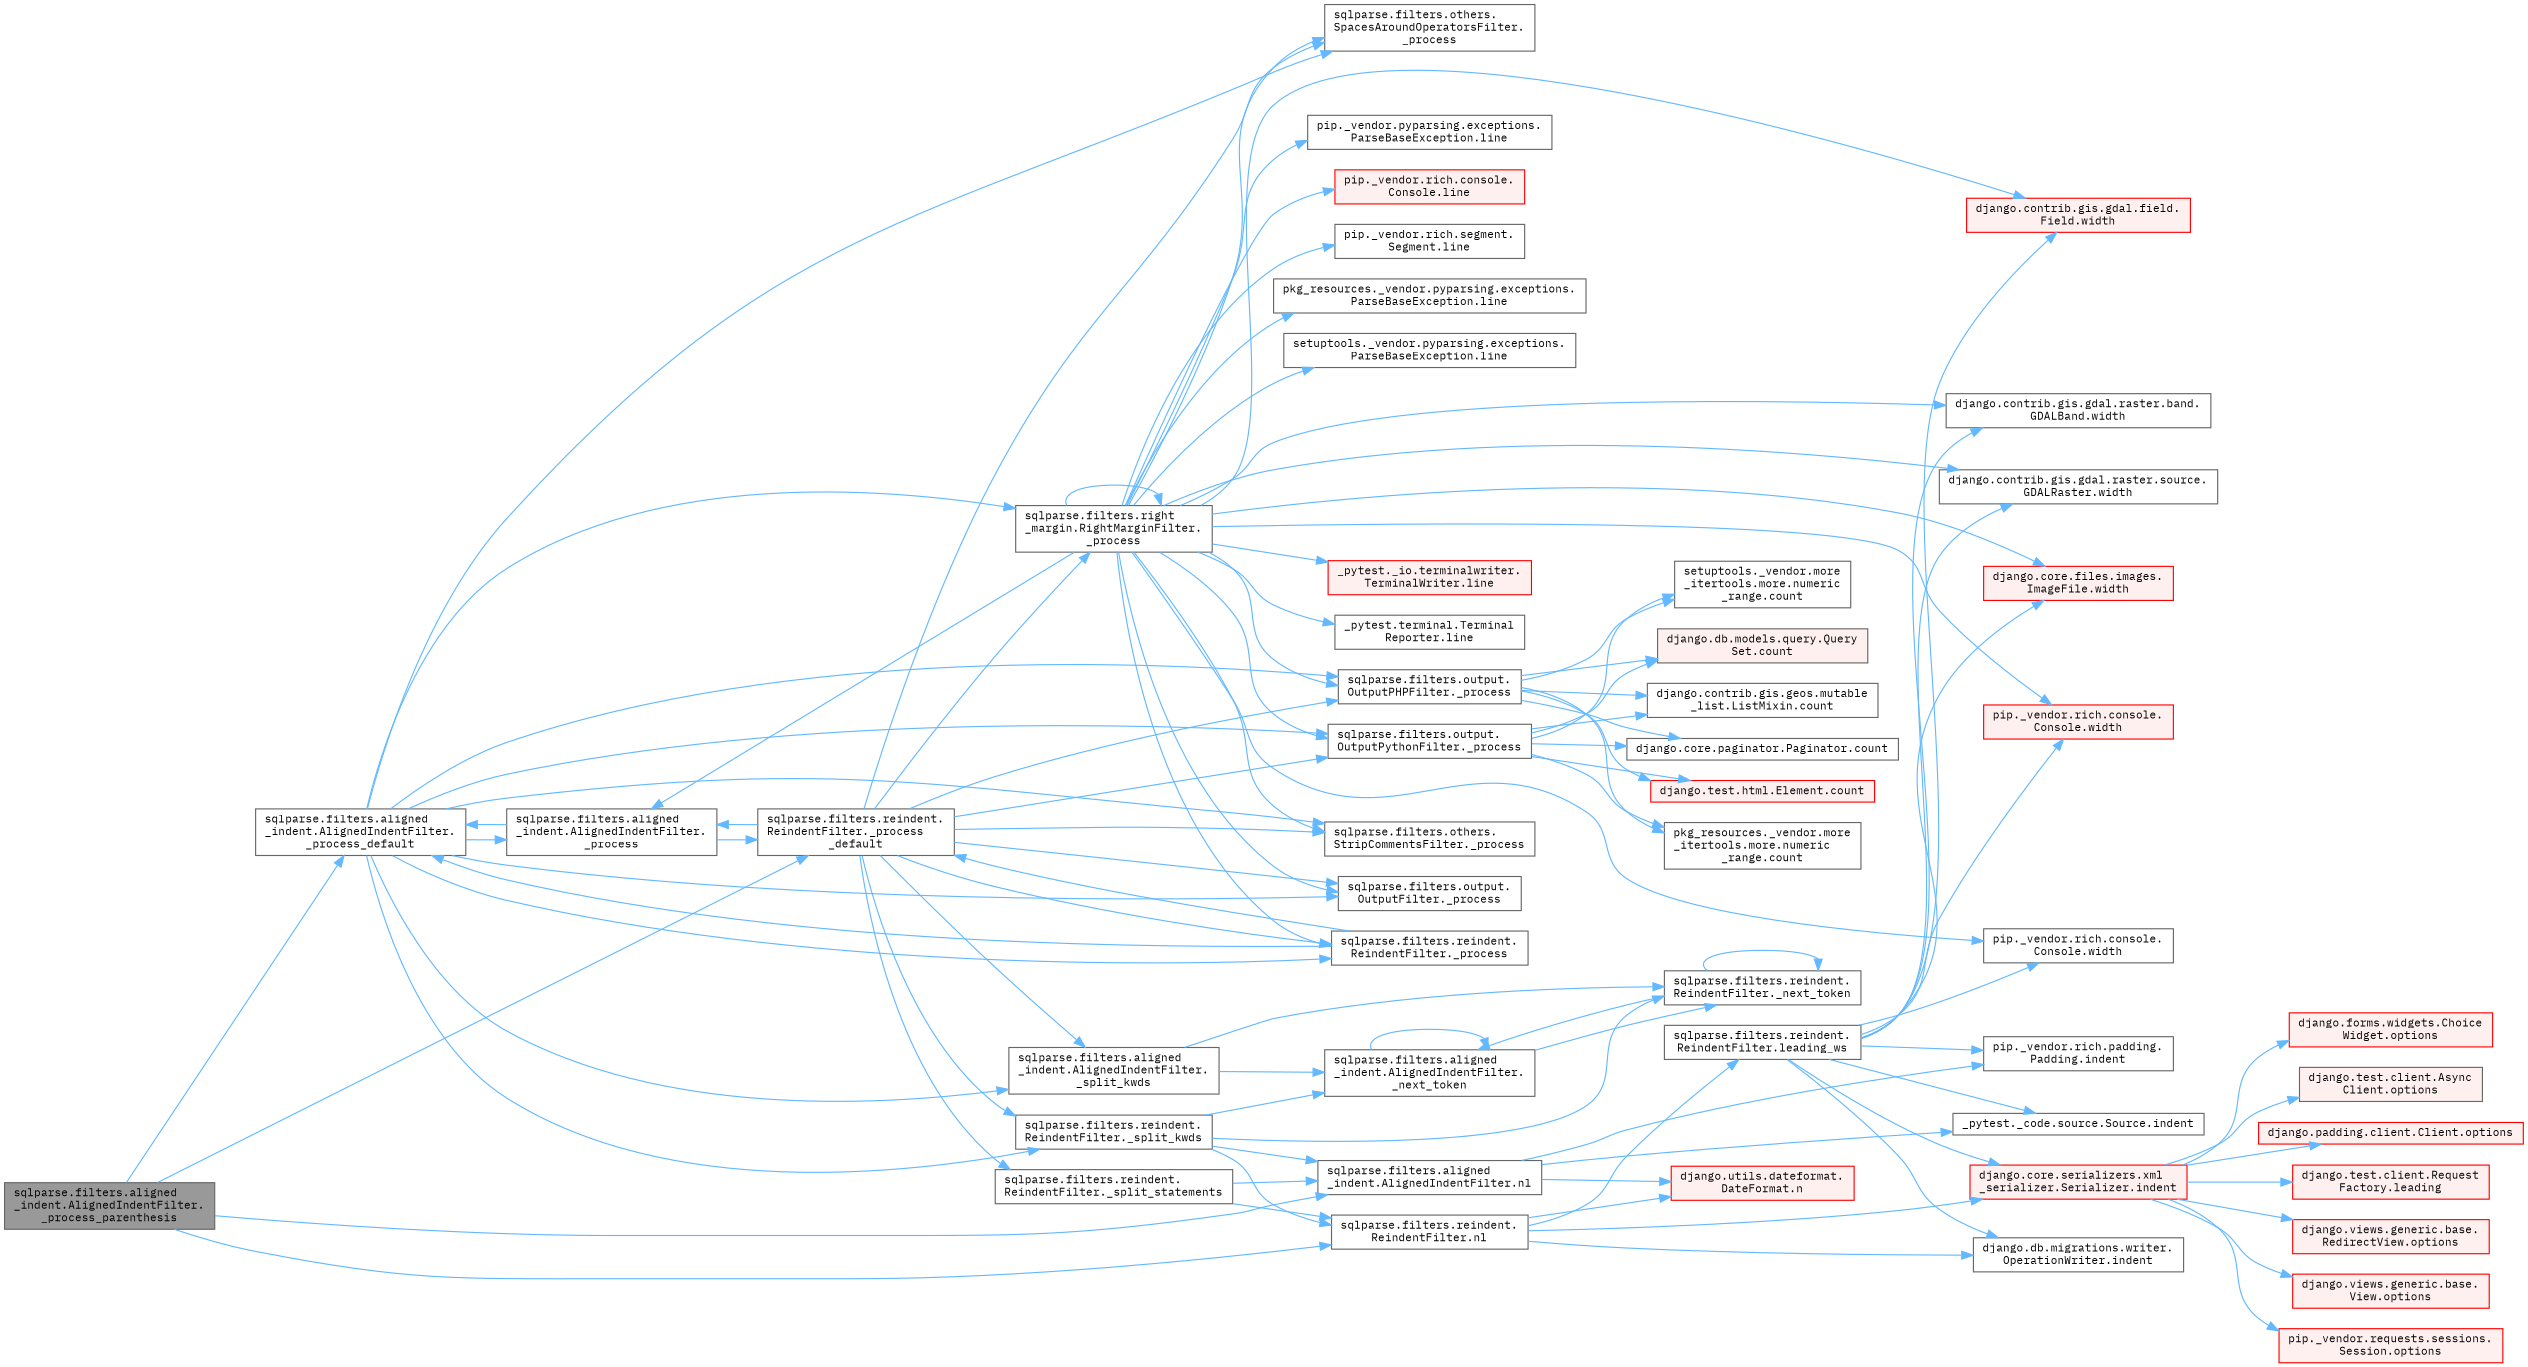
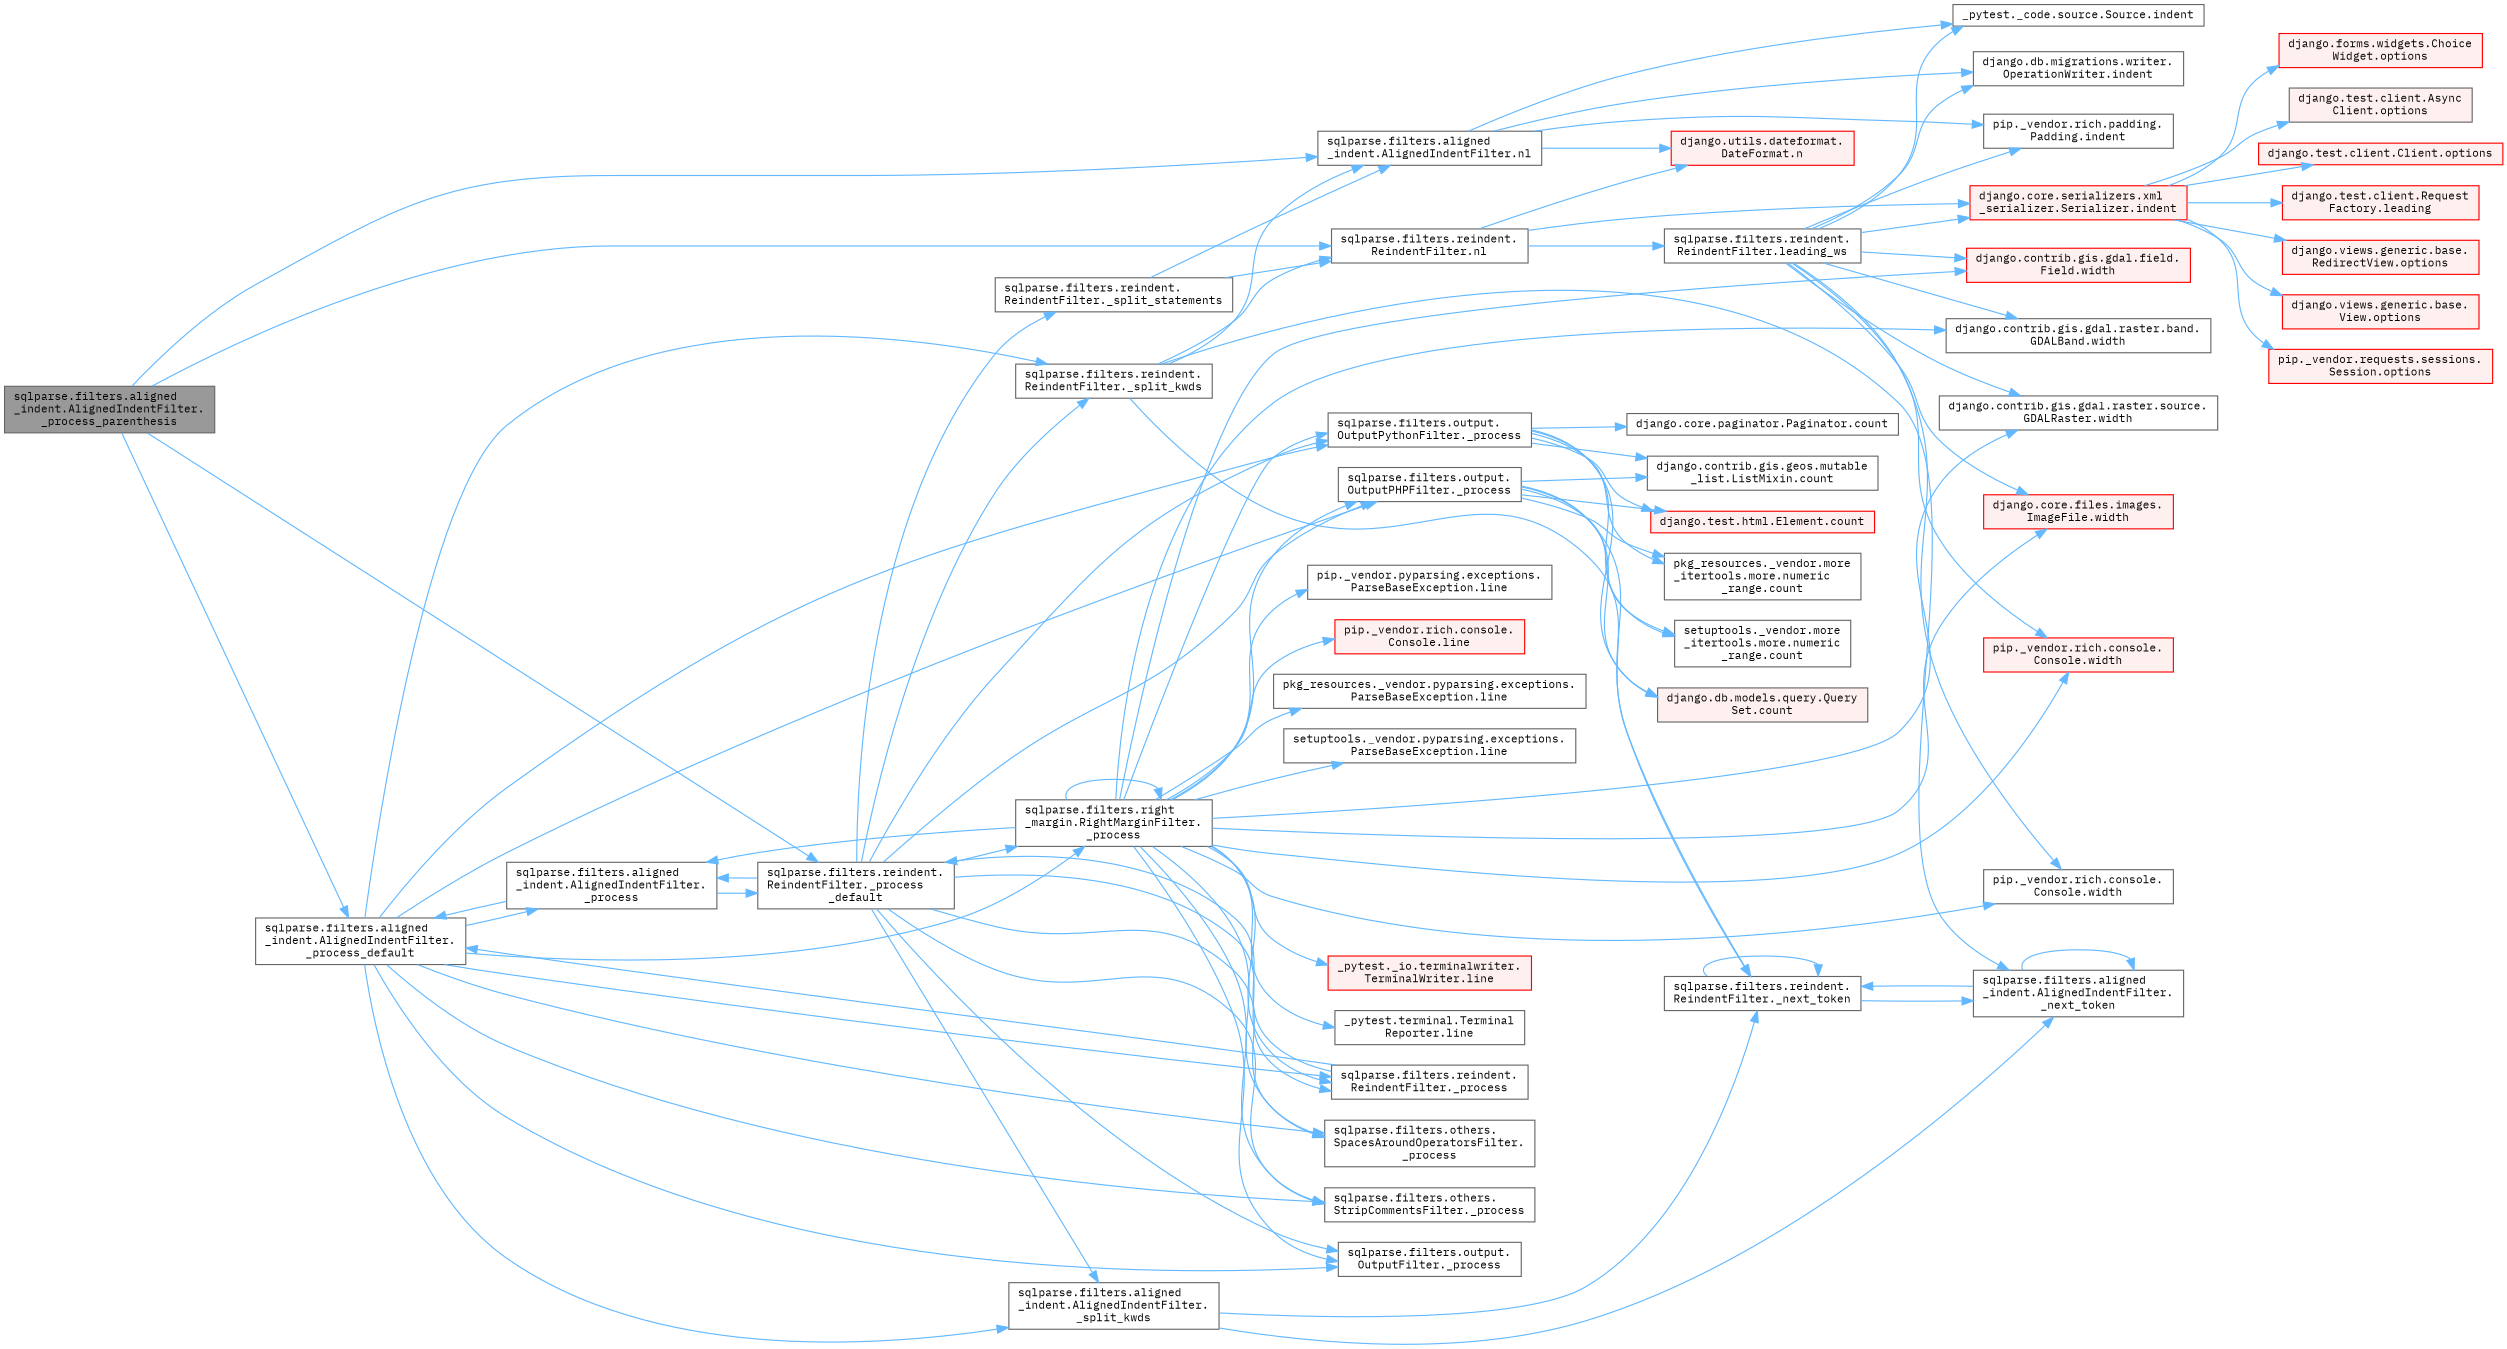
node "pip._vendor.rich.segment. Segment.line": removed
edge "sqlparse.filters.output. OutputPHPFilter._process" -> "django.core.paginator.Paginator.count": now "sqlparse.filters.output. OutputPHPFilter._process" -> "sqlparse.filters.reindent. ReindentFilter._next_token"
node "django.padding.client.Client.options": label "django.padding.client.Client.options" -> "django.test.client.Client.options"
edge "sqlparse.filters.reindent. ReindentFilter.nl" -> "django.db.migrations.writer. OperationWriter.indent": now "sqlparse.filters.aligned _indent.AlignedIndentFilter.nl" -> "django.db.migrations.writer. OperationWriter.indent"
